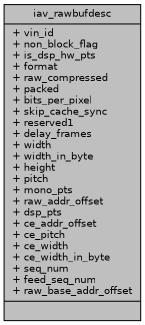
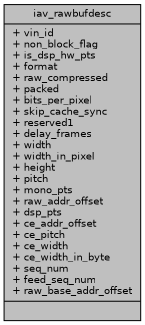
node "iav_rawbufdesc": text "+ width_in_byte" -> "+ width_in_pixel"
